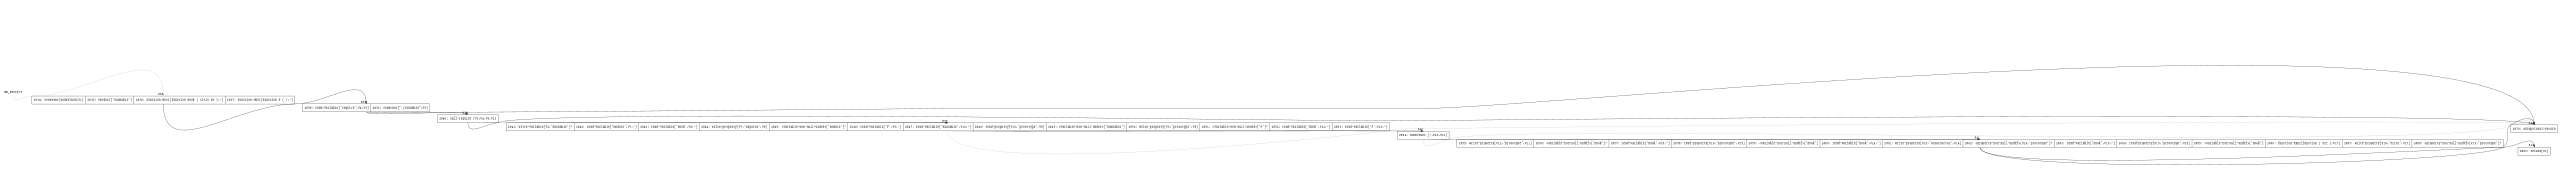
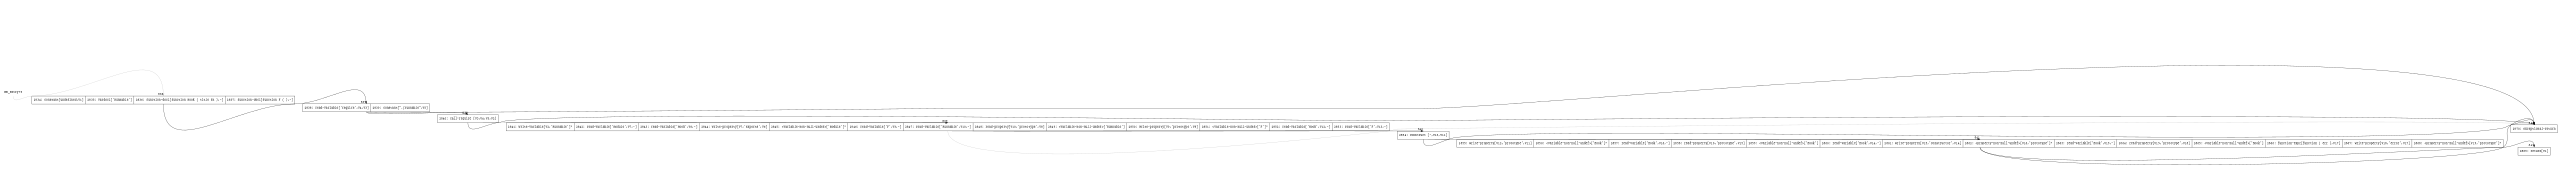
edge "2854: construct [-,v13,v11]" -> "2870: exceptional-return": color gray -> black
